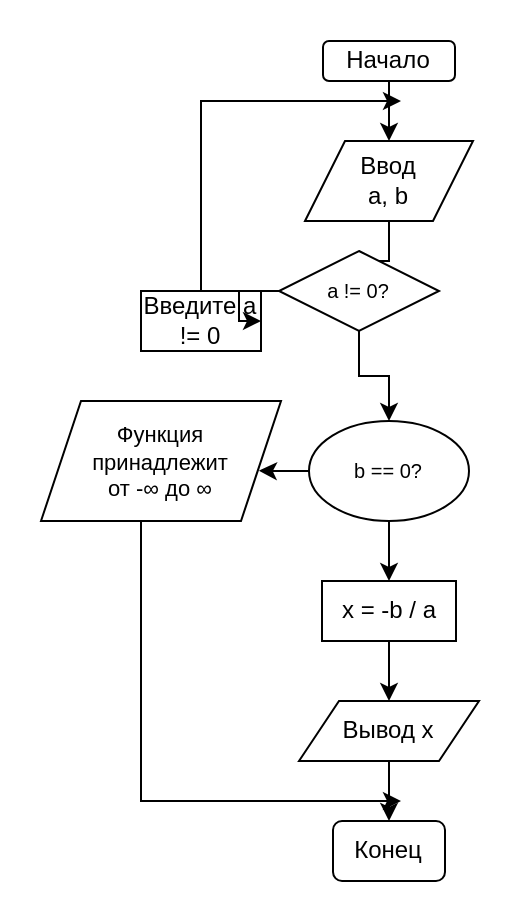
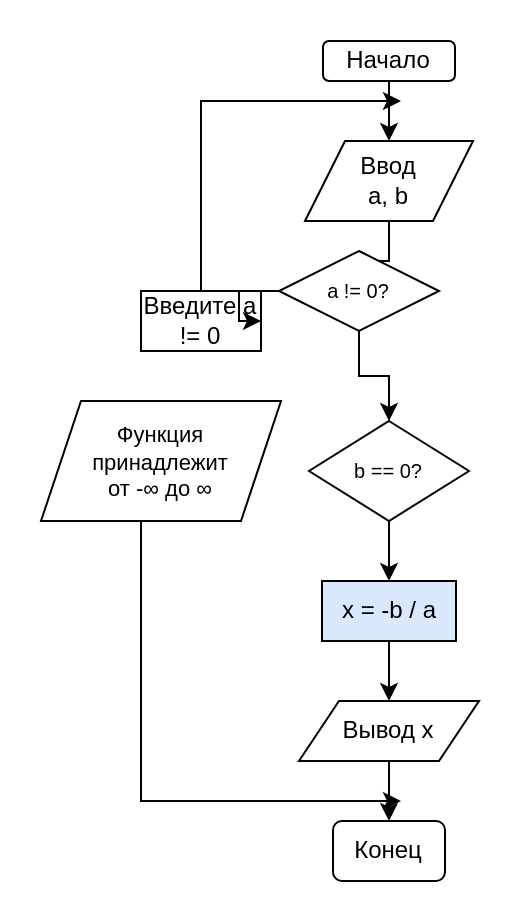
edge "b == 0?" -> "Функция принадлежит от -∞ до ∞": removed
node "b == 0?": shape ellipse -> diamond
node "x = -b / a": fillcolor #ffffff -> #dae8fc
